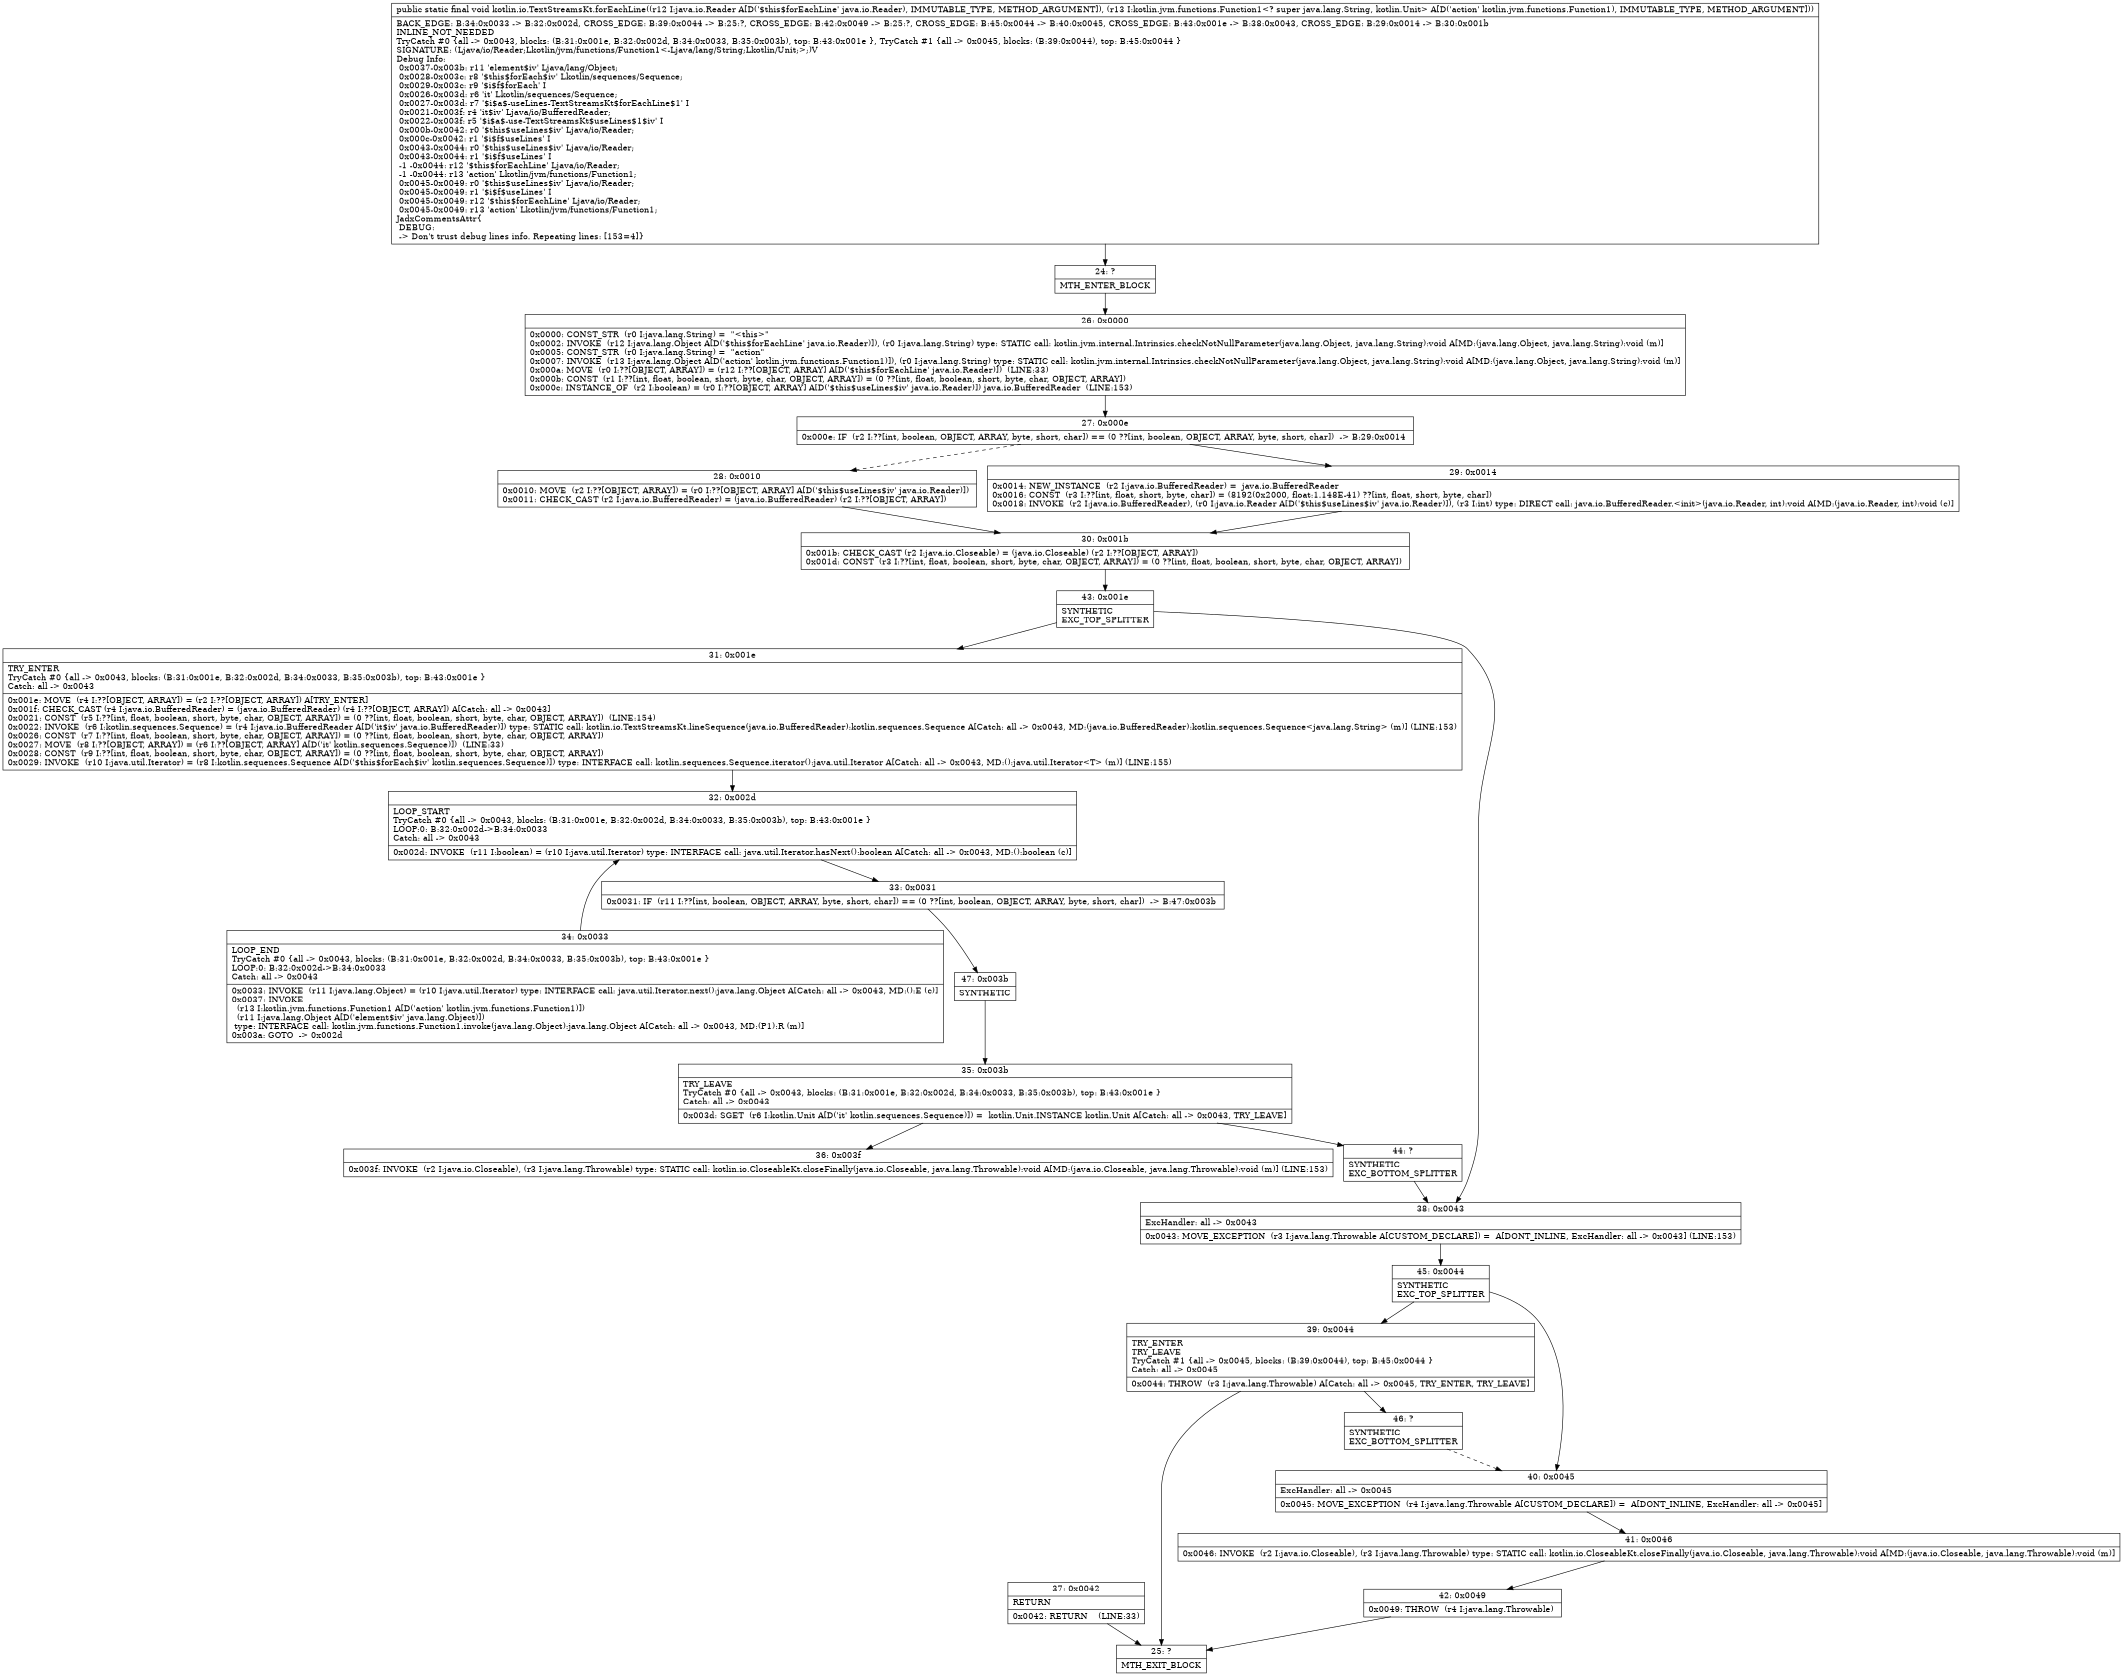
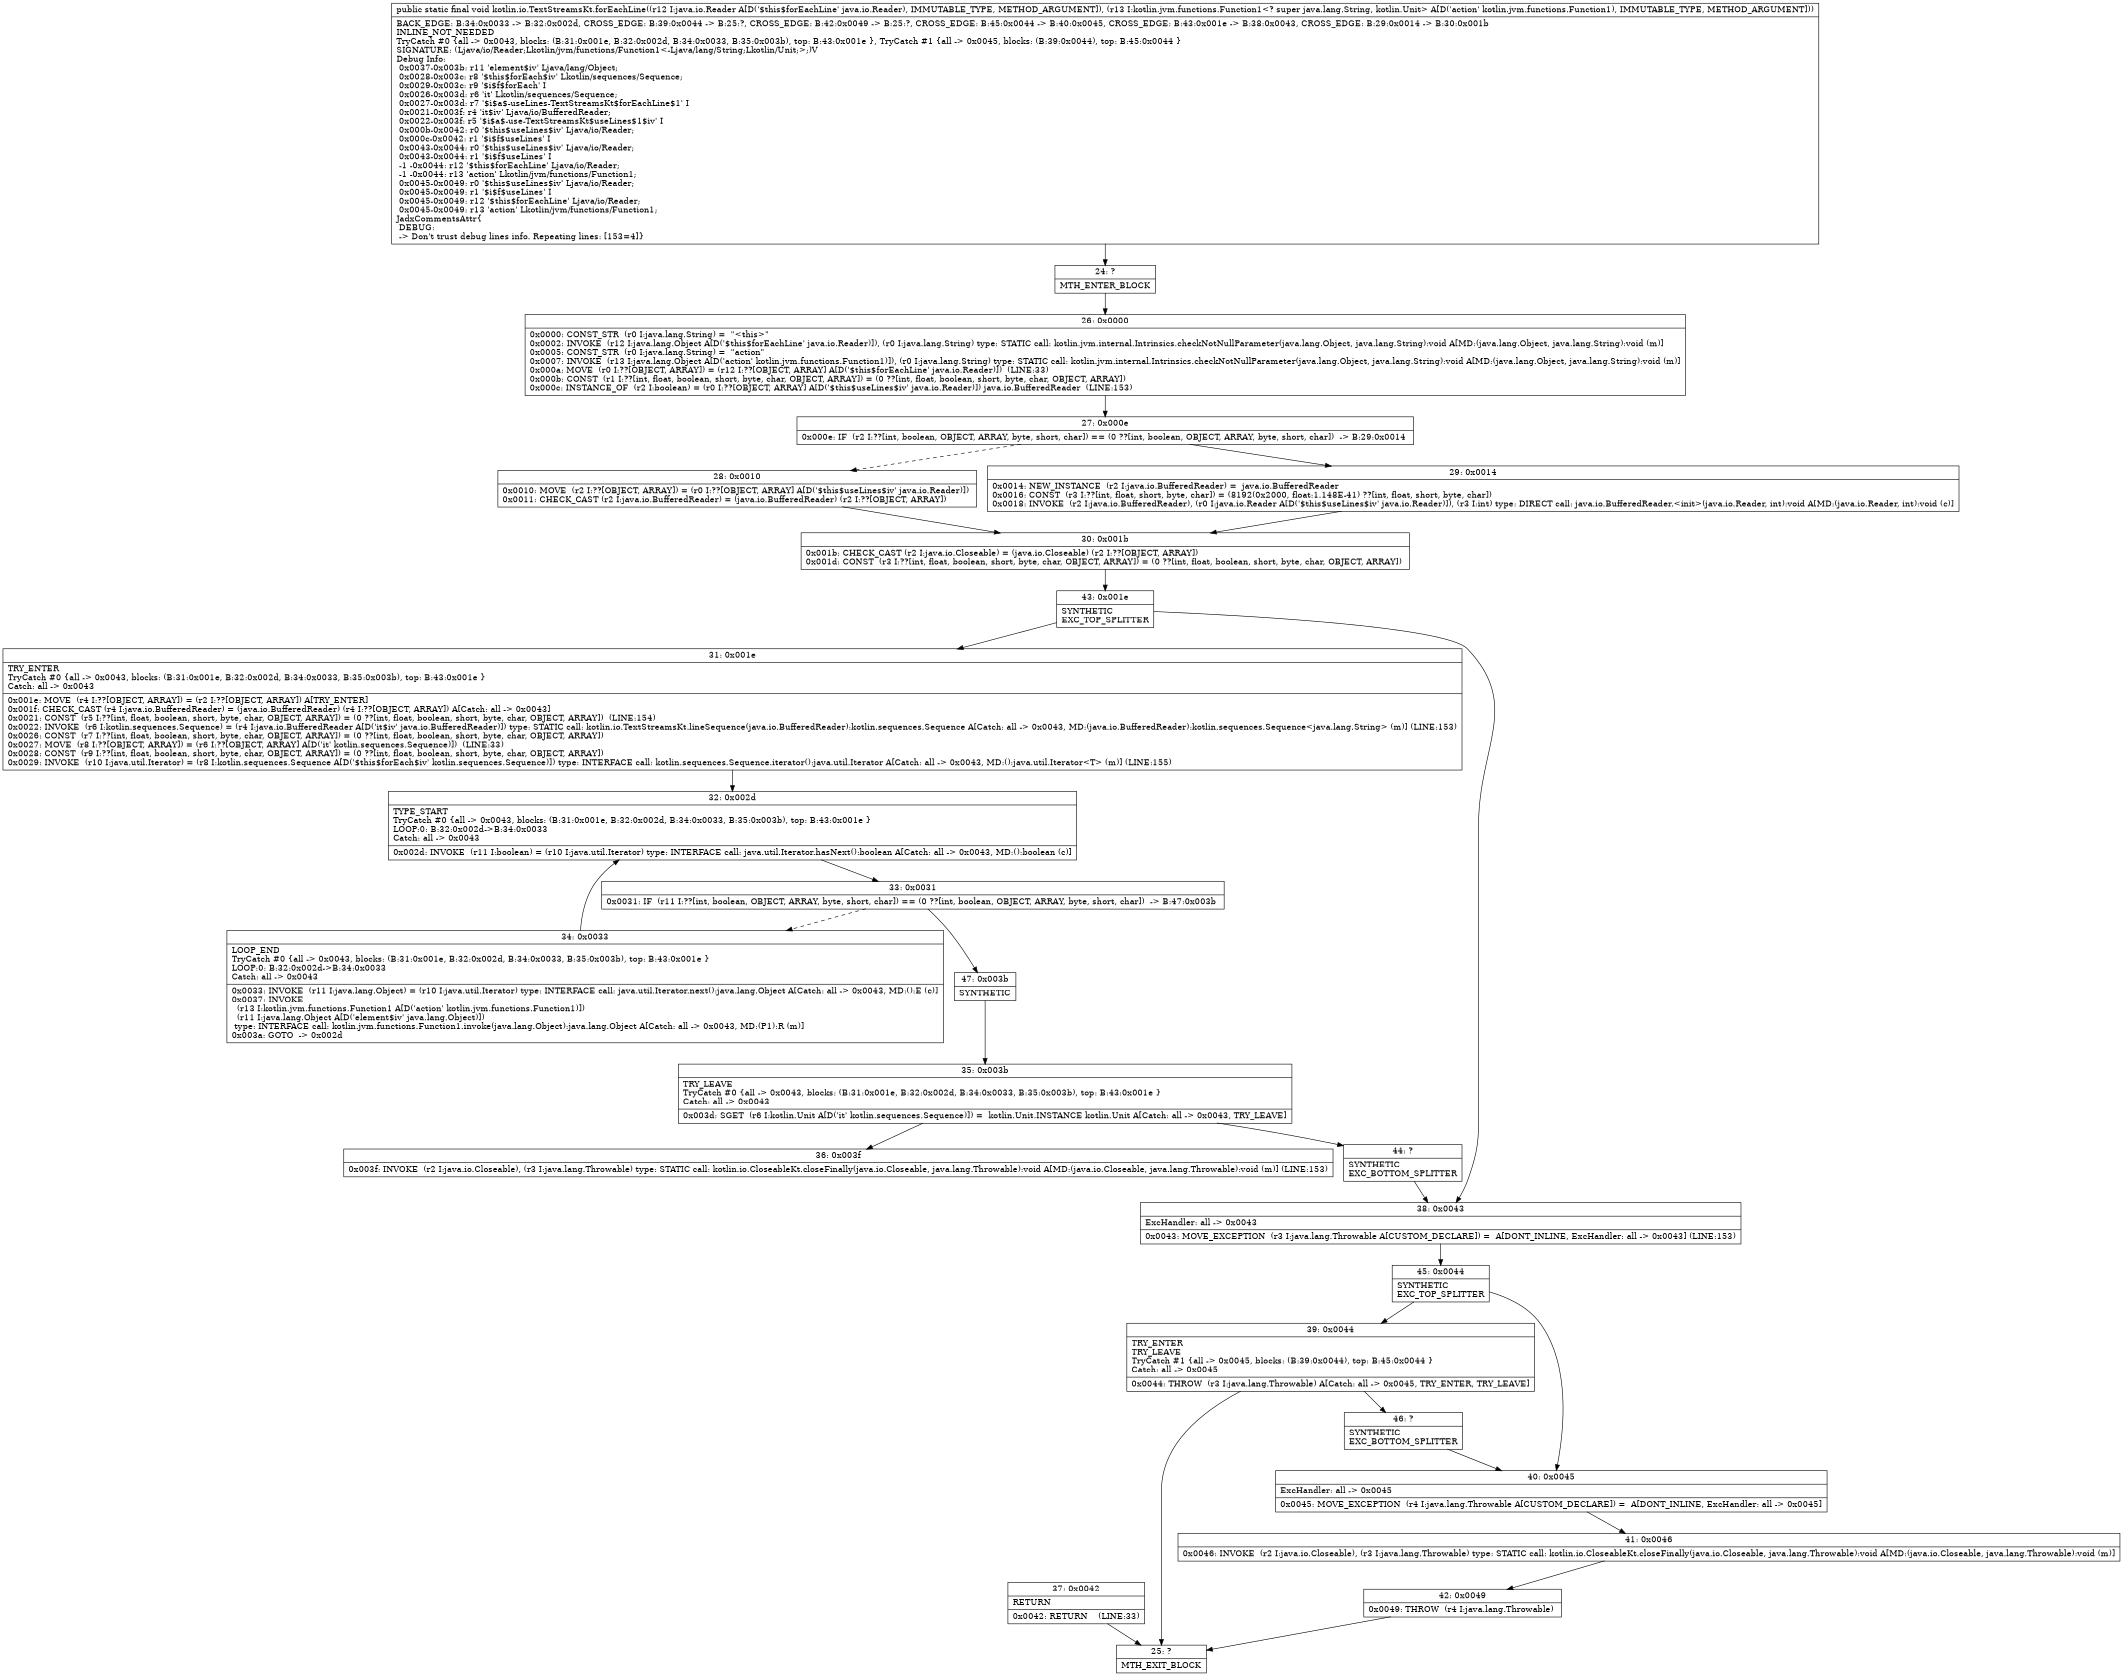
node "32: 0x002d": text "LOOP_START" -> "TYPE_START"
edge "33: 0x0031" -> "34: 0x0033": added
edge "46: ?" -> "40: 0x0045": style dashed -> solid
